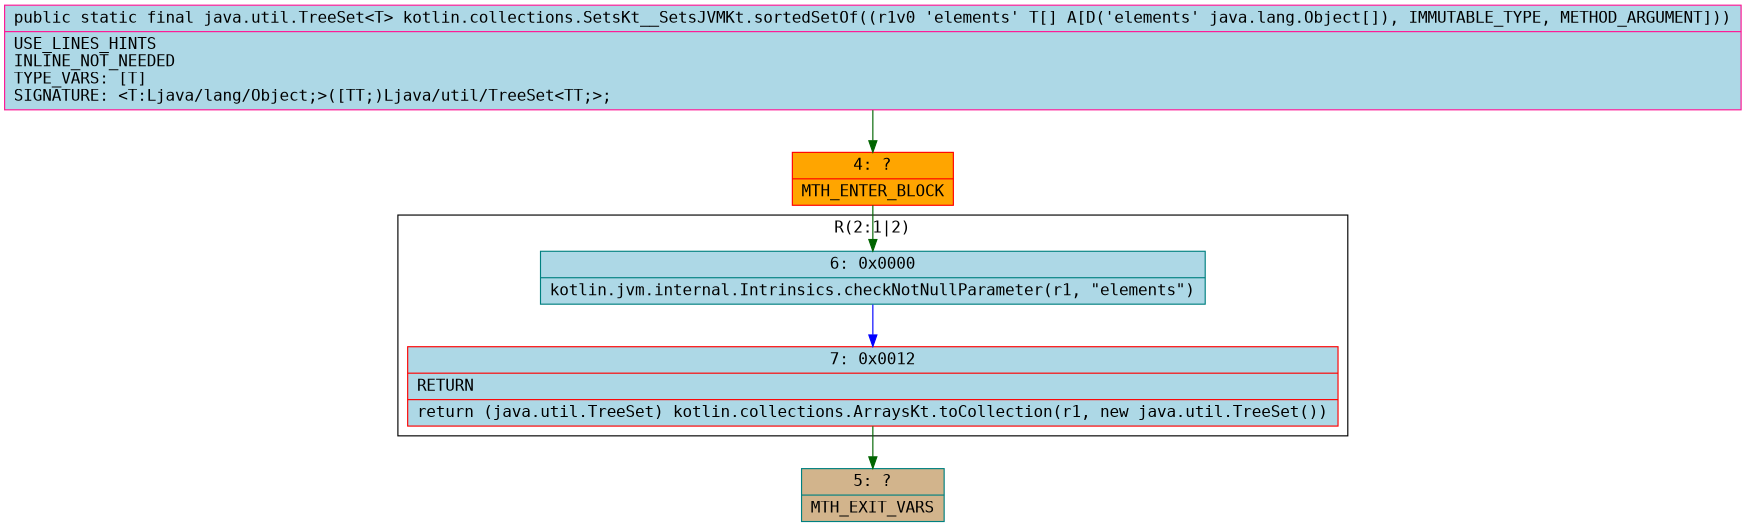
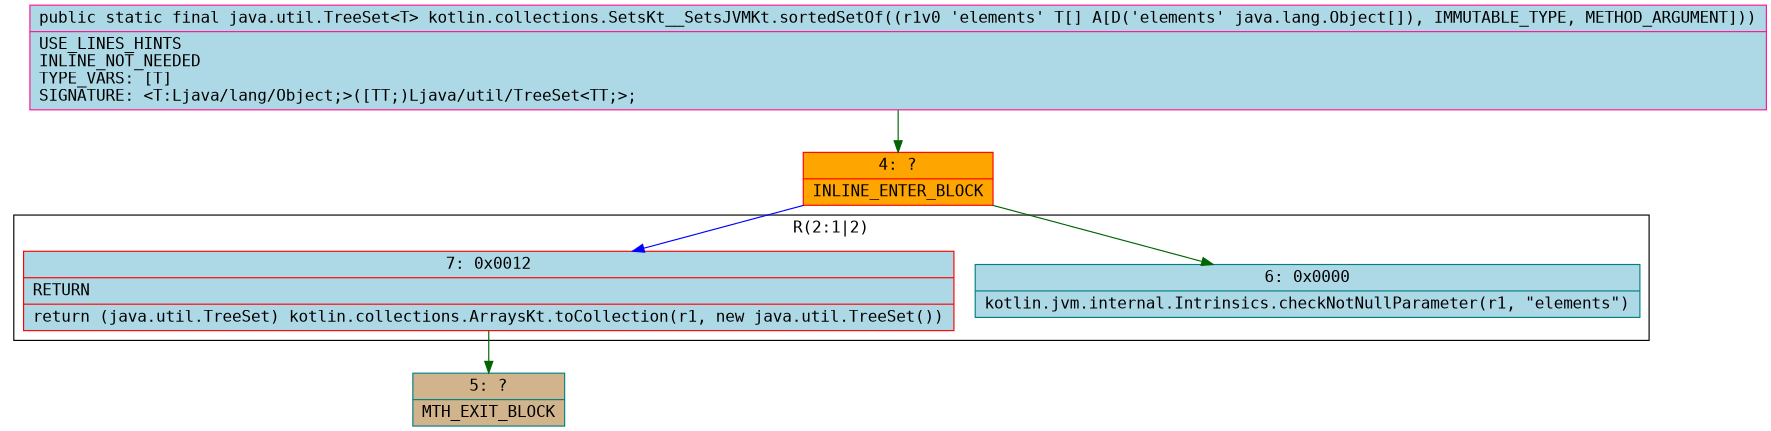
node "4: ?": text "MTH_ENTER_BLOCK" -> "INLINE_ENTER_BLOCK"
edge "6: 0x0000" -> "7: 0x0012": now "4: ?" -> "7: 0x0012"
node "5: ?": text "MTH_EXIT_VARS" -> "MTH_EXIT_BLOCK"
